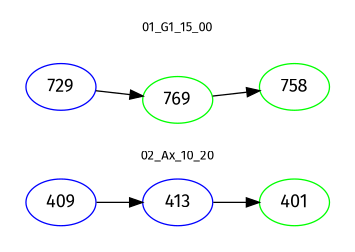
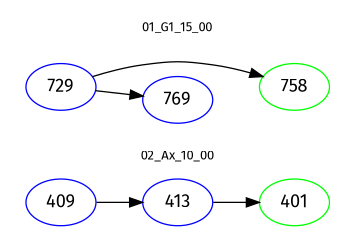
edge "769" -> "758": now "729" -> "758"
node "769": color green -> blue
cluster "02_Ax_10_20": label "02_Ax_10_20" -> "02_Ax_10_00"
